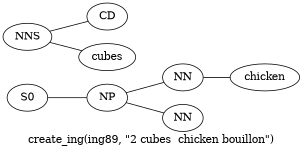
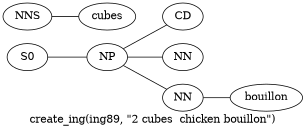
edge "CD" -- "NNS": now "CD" -- "NP"
node "chicken": removed
node "bouillon": added
